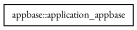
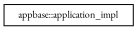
node "appbase::application_appbase": label "appbase::application_appbase" -> "appbase::application_impl"
